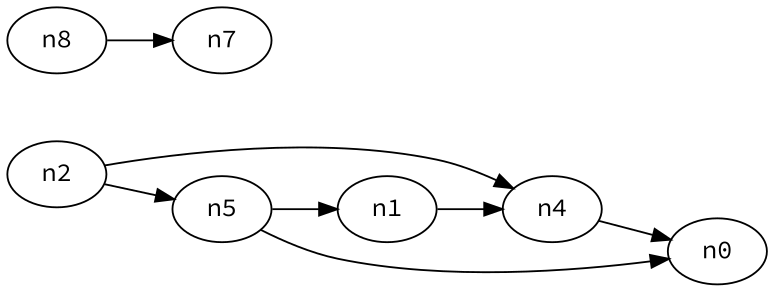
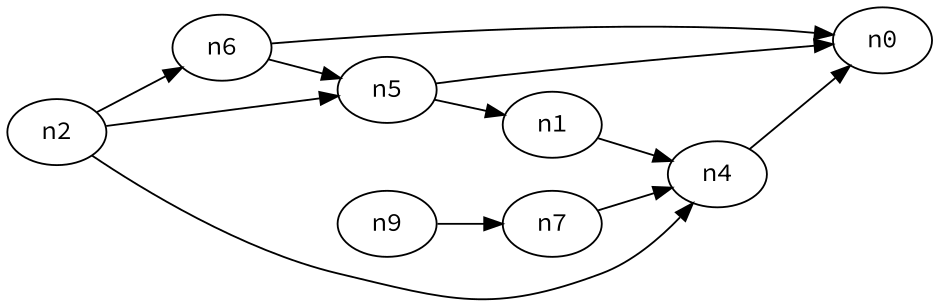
node "n8": label "n8" -> "n9"
node "n6": added
edge "n7" -> "n4": added
